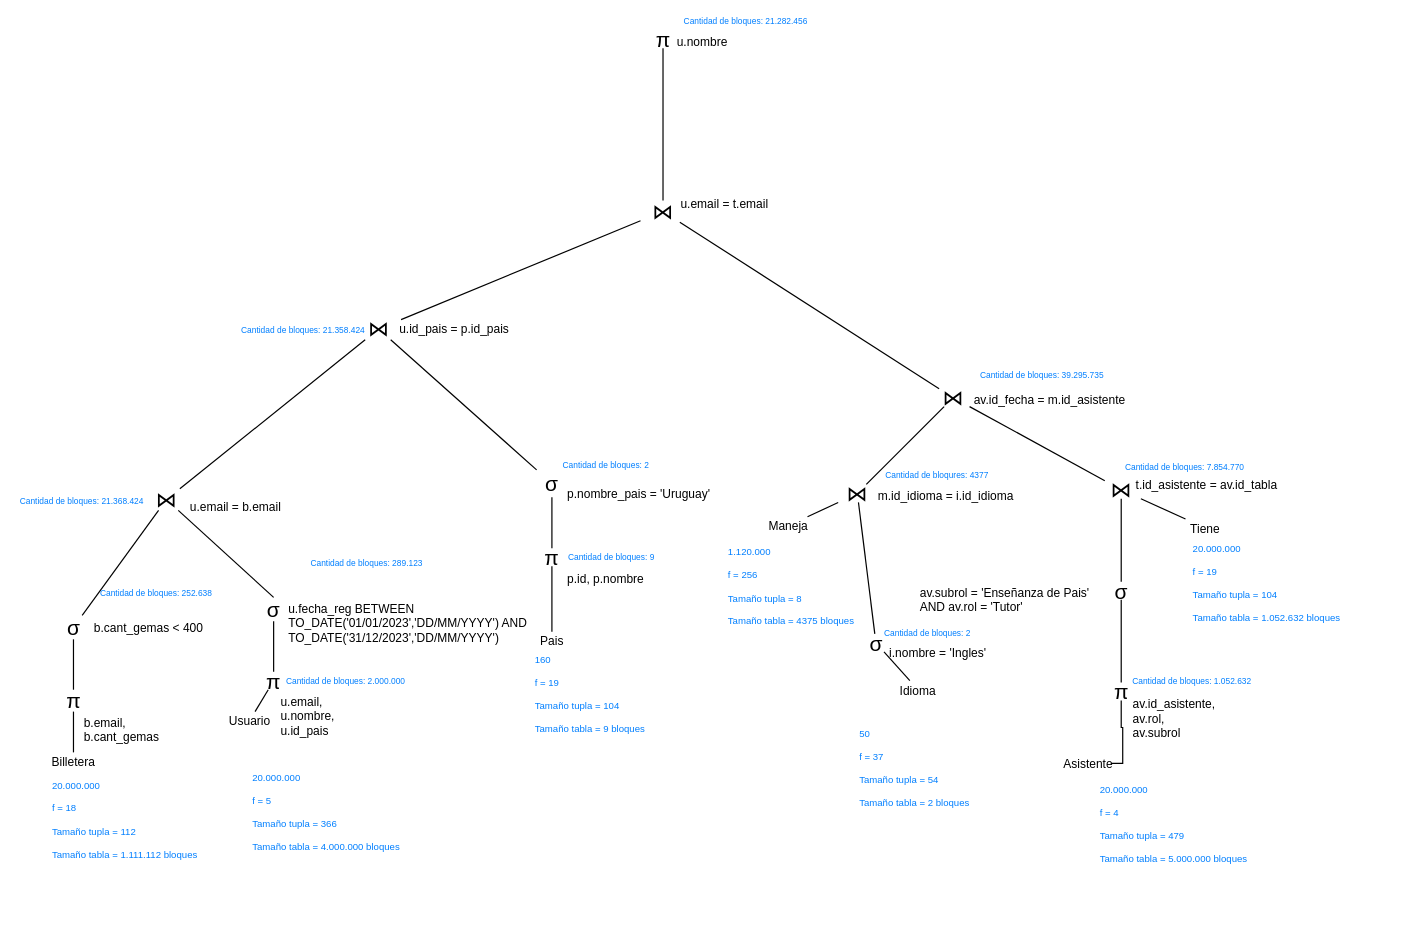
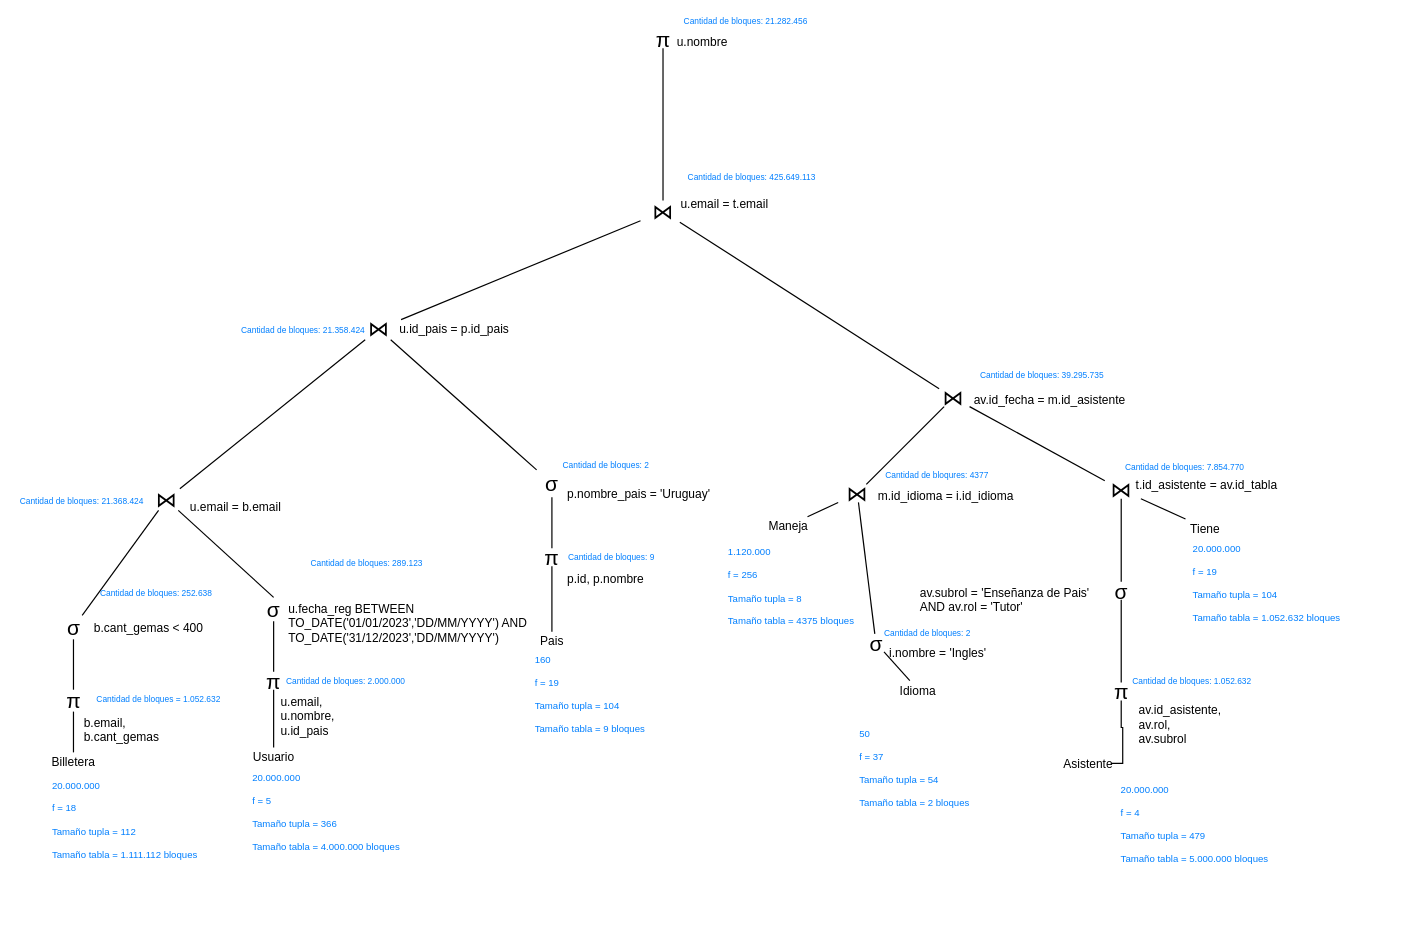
node "Cantidad de bloques: 425.649.113": added
node "Cantidad de bloques = 1.052.632": added
node "av.id_asistente, av.rol, av.subrol": moved (1174, 720) -> (1180, 726)
node "Usuario": moved (249, 721) -> (273, 757)
node "20.000.000f = 4Tamaño tupla = 479Tamaño tabla = 5.000.000 bloques": moved (1198, 847) -> (1219, 847)
